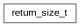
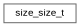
node "return_size_t": label "return_size_t" -> "size_size_t"
